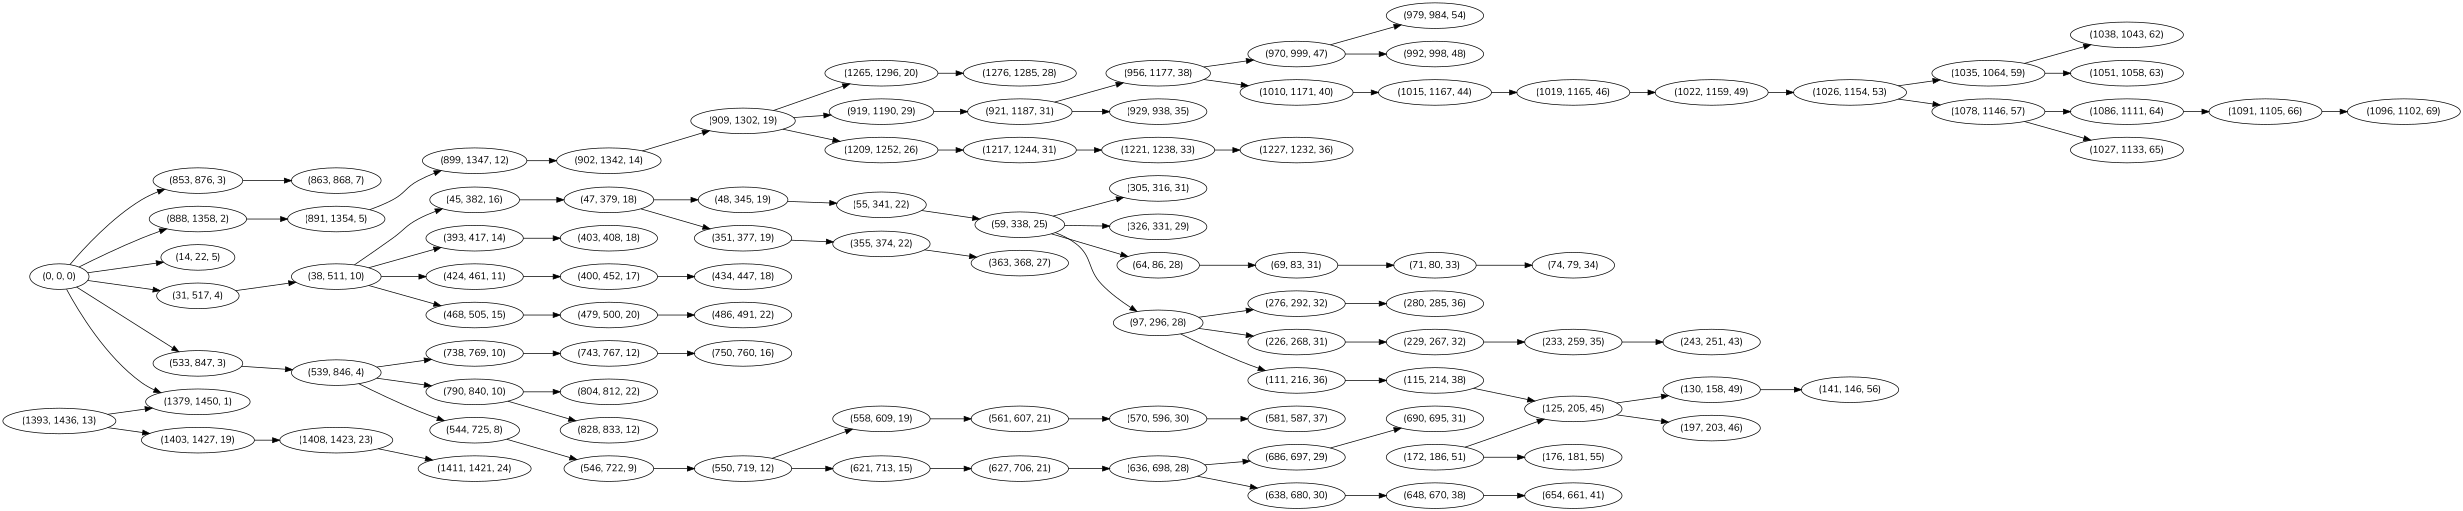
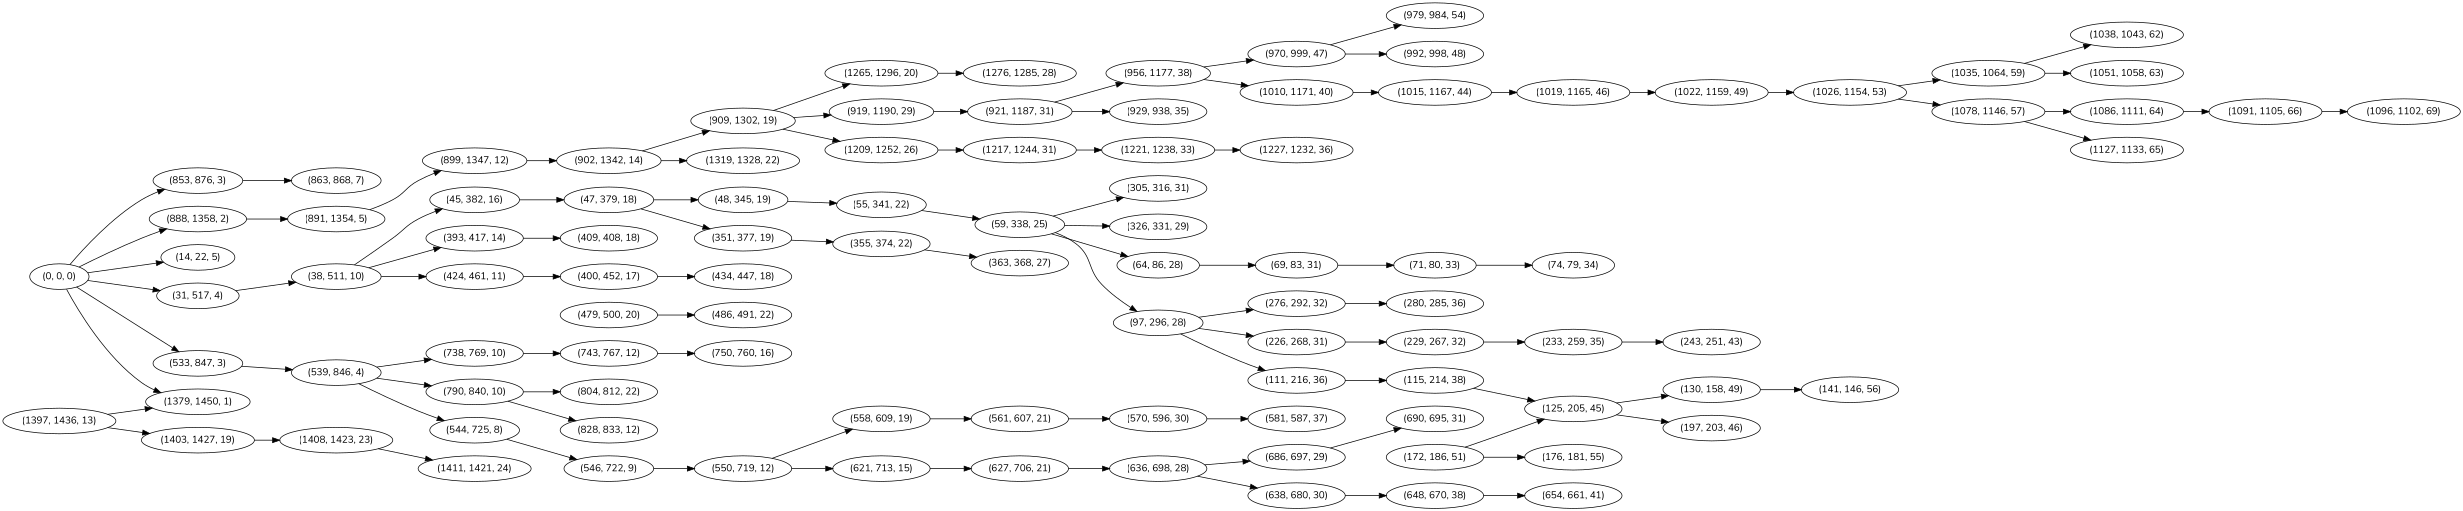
node "(1027, 1133, 65)": label "(1027, 1133, 65)" -> "(1127, 1133, 65)"
node "(1319, 1328, 22)": added
node "(403, 408, 18)": label "(403, 408, 18)" -> "(409, 408, 18)"
node "(468, 505, 15)": removed
node "(1393, 1436, 13)": label "(1393, 1436, 13)" -> "(1397, 1436, 13)"
